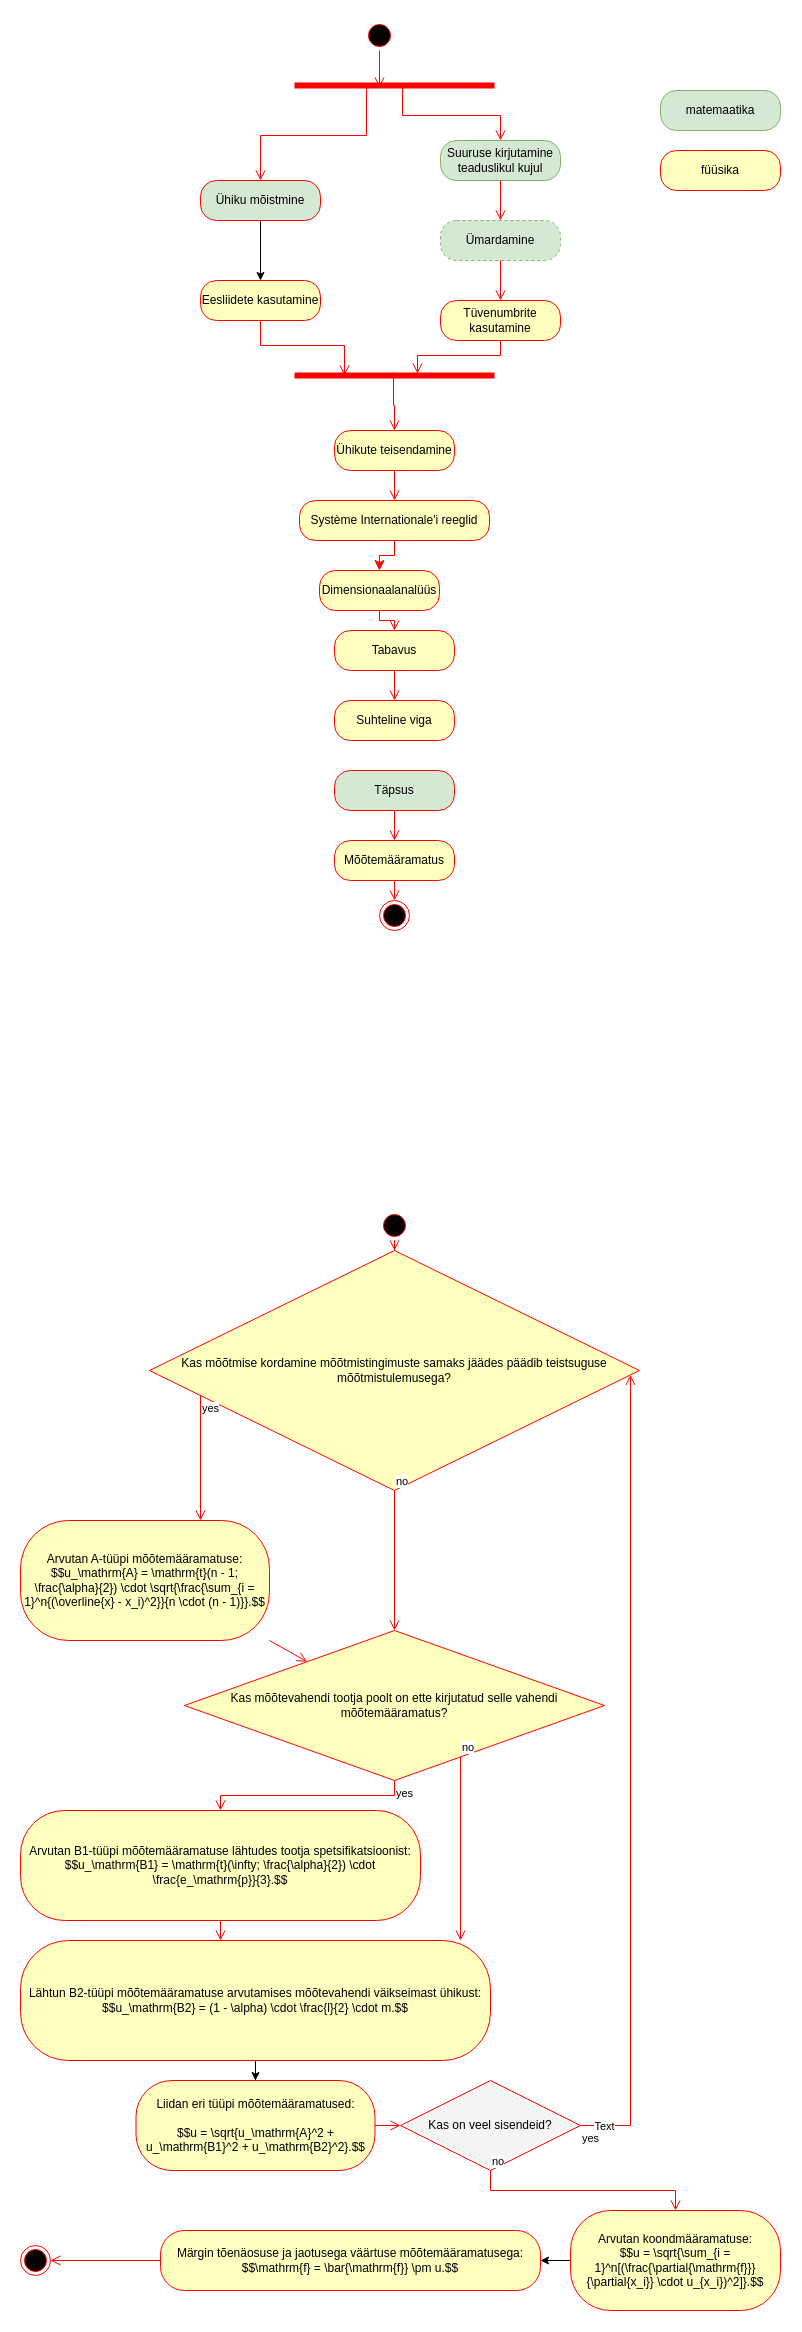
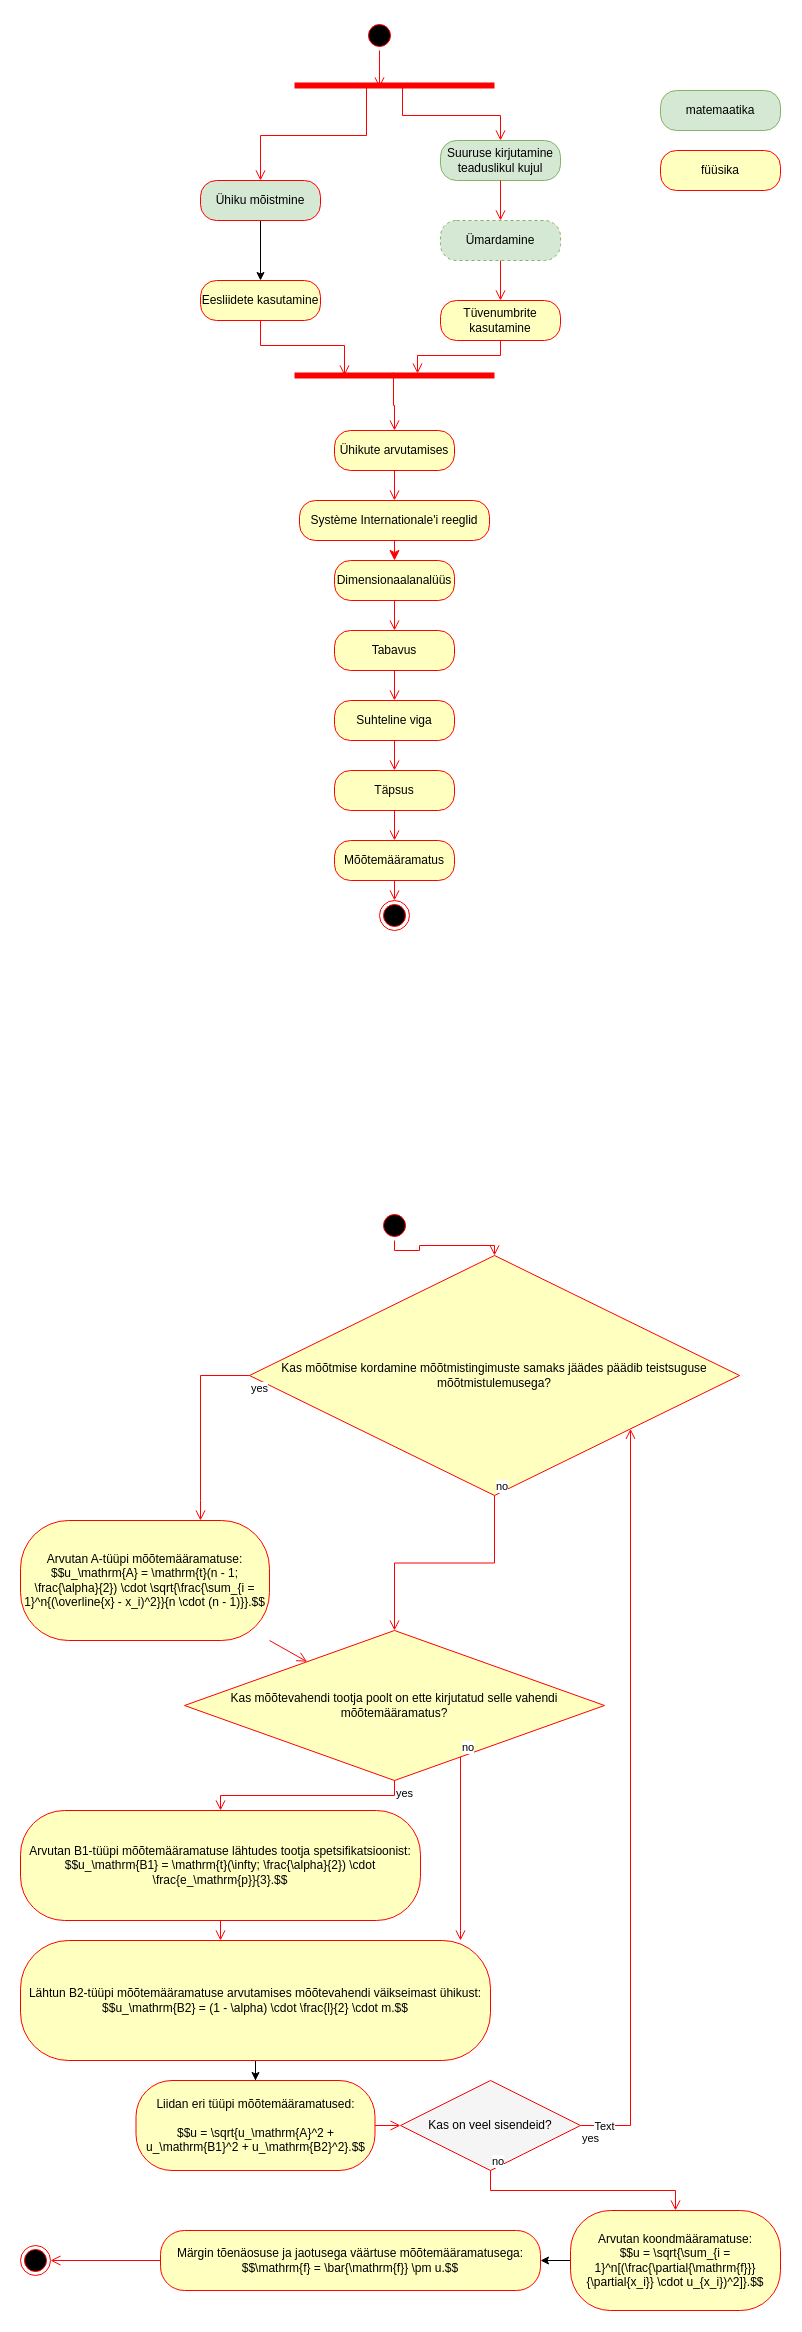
node "Ühikute teisendamine": label "Ühikute teisendamine" -> "Ühikute arvutamises"
node "Dimensionaalanalüüs": moved (380, 591) -> (395, 581)
edge "Suhteline viga" -> "Täpsus": added
node "Täpsus": fillcolor #d5e8d4 -> #ffffc0
node "Kas mõõtmise kordamine mõõtmistingimuste samaks jäädes päädib teistsuguse mõõtmistulemusega?": moved (395, 1371) -> (495, 1376)
